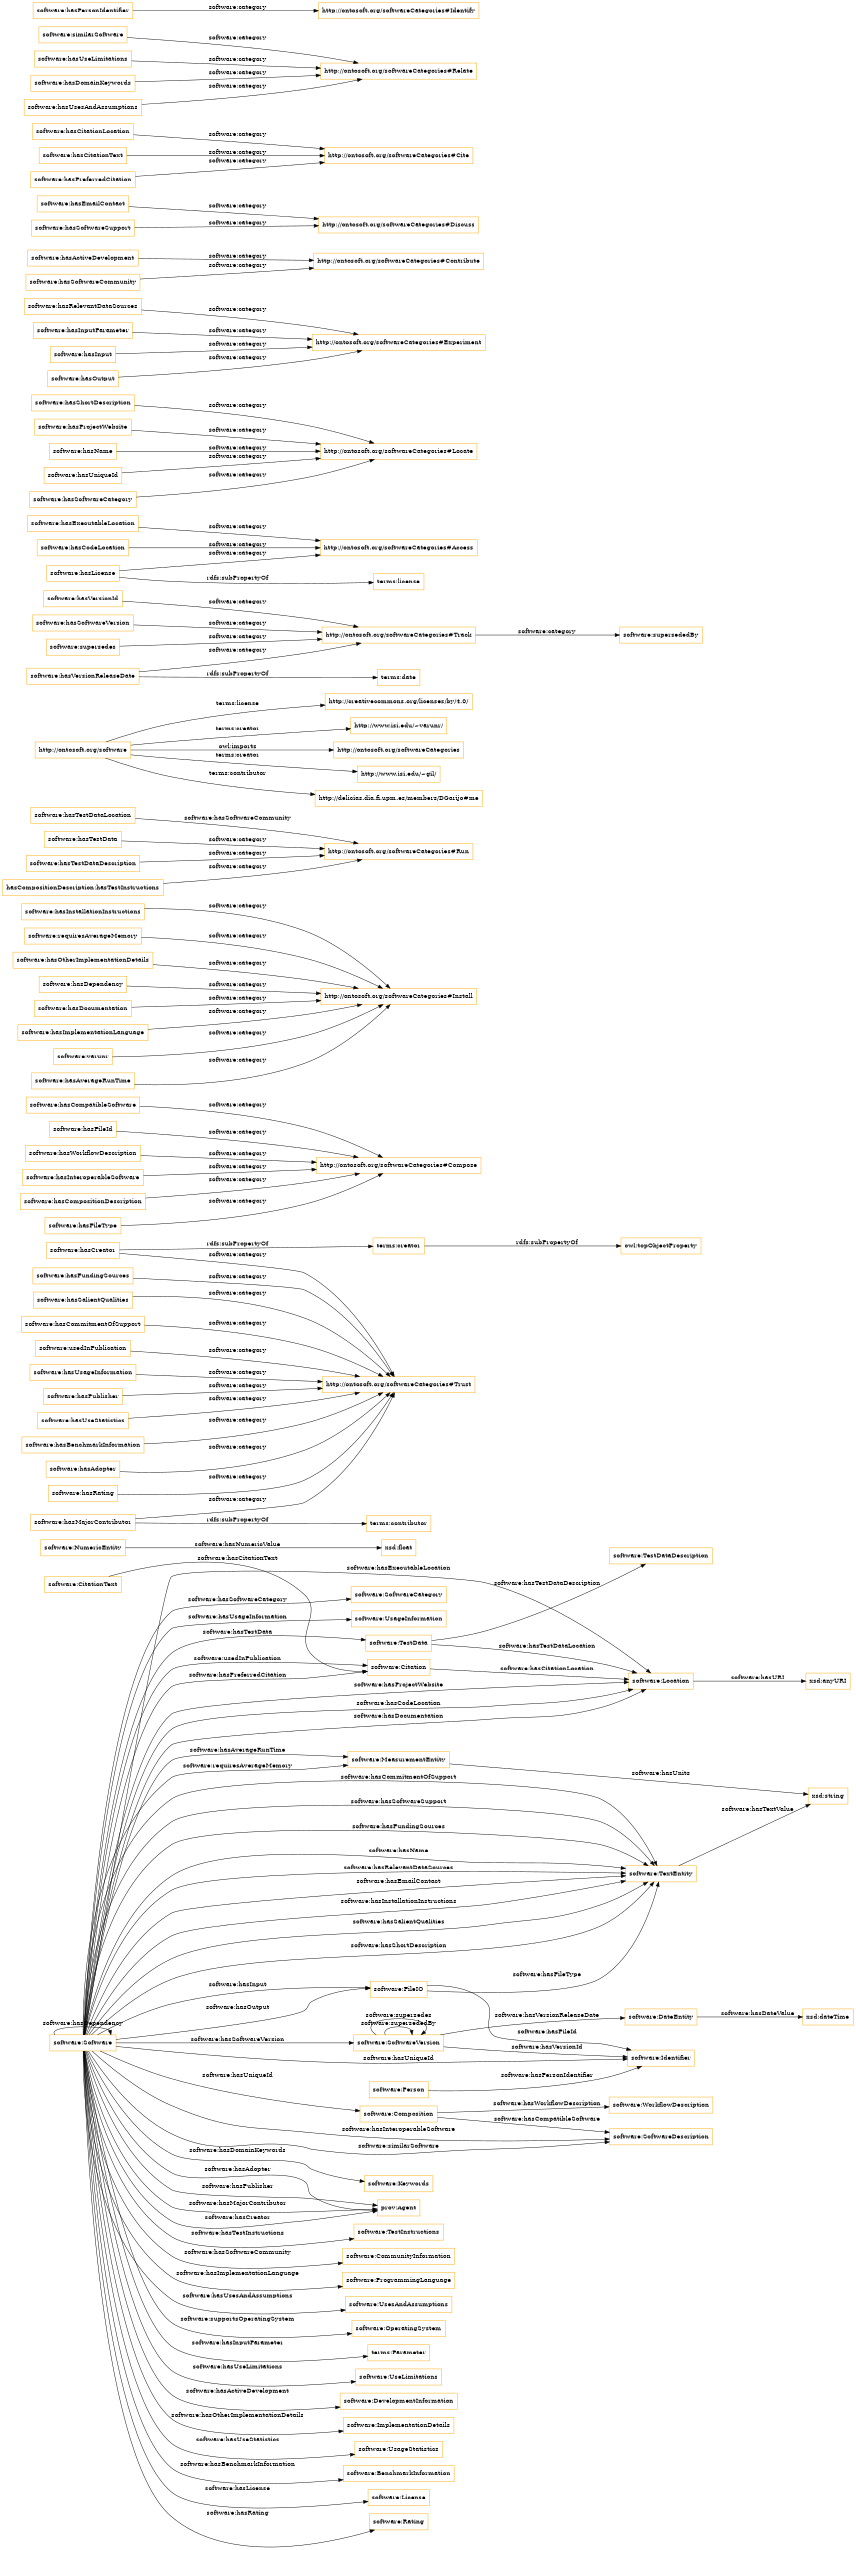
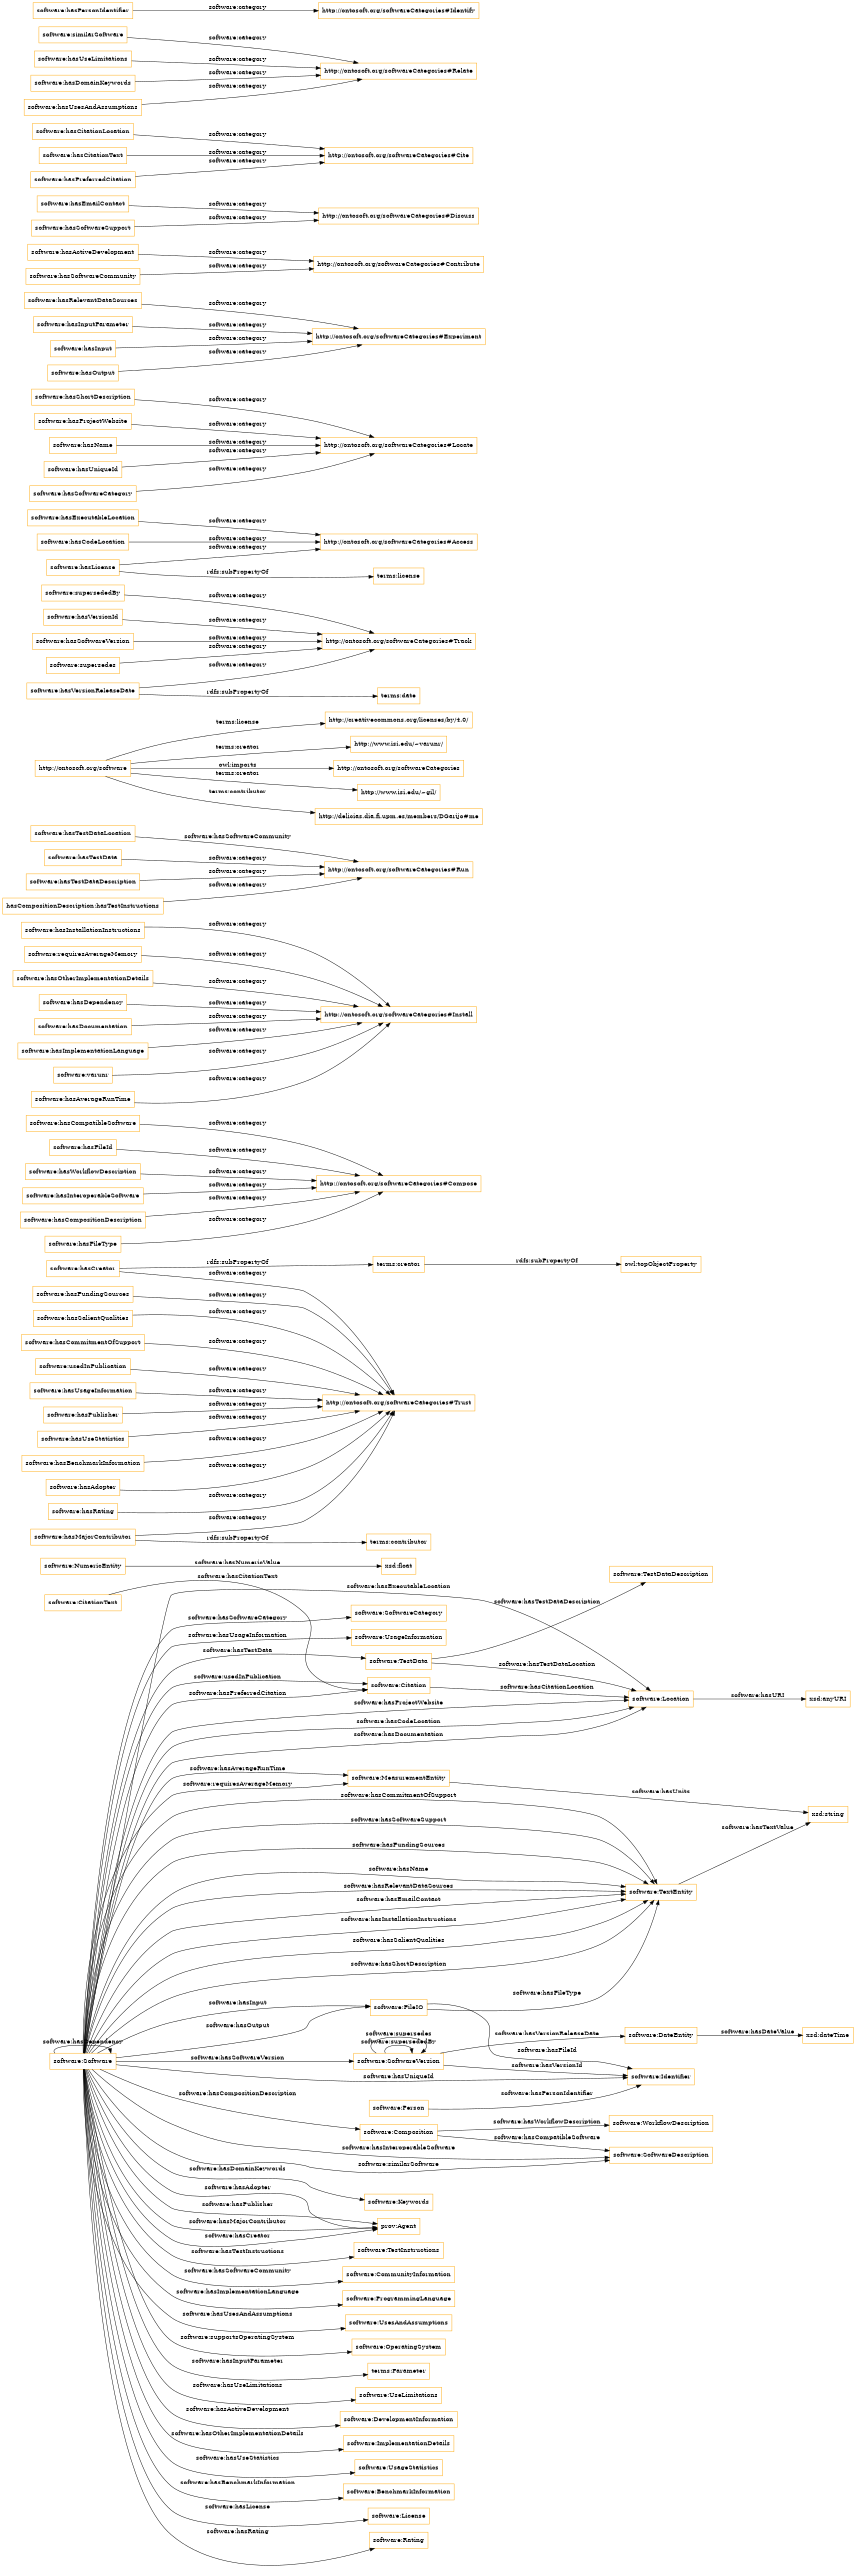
edge "http://ontosoft.org/softwareCategories#Track" -> "software:supersededBy": reversed
edge "software:Software" -> "software:Composition": label "software:hasUniqueId" -> "software:hasCompositionDescription"
